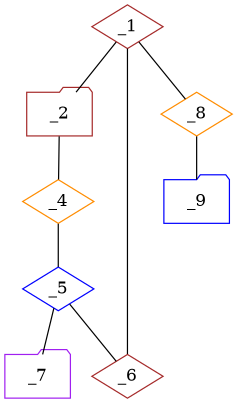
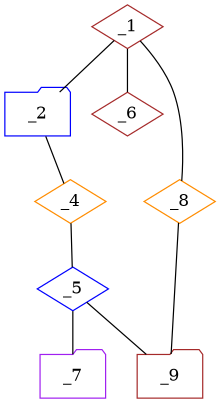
node "_2": color brown -> blue
node "_9": color blue -> brown
edge "_5" -- "_6": now "_5" -- "_9"
